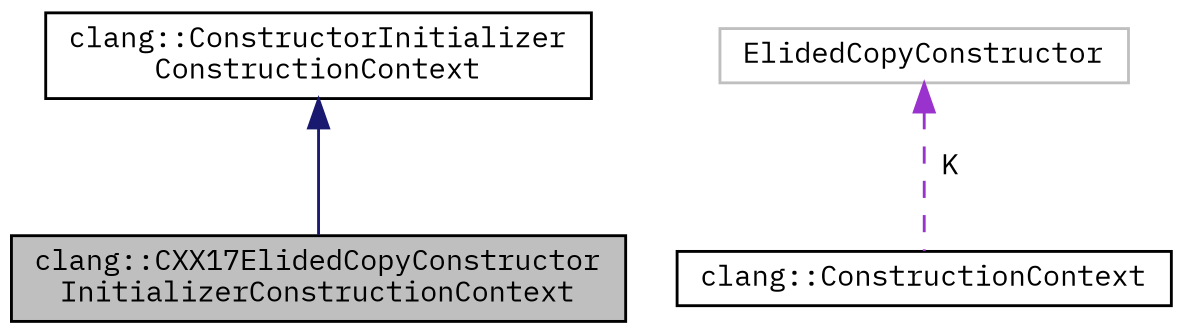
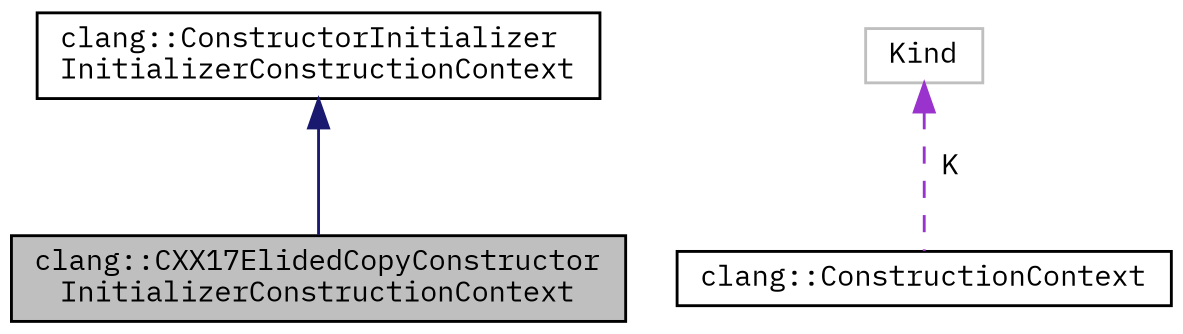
node "clang::ConstructorInitializer ConstructionContext": label "clang::ConstructorInitializer ConstructionContext" -> "clang::ConstructorInitializer InitializerConstructionContext"
node "ElidedCopyConstructor": label "ElidedCopyConstructor" -> "Kind"
